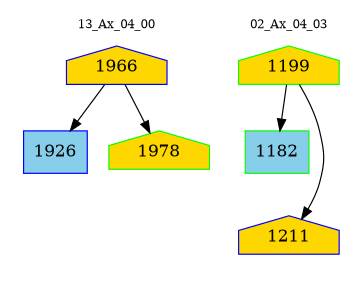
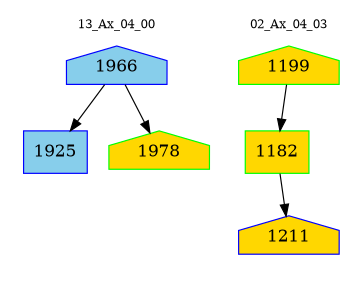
node "1966": fillcolor gold -> skyblue
edge "1199" -> "1211": now "1182" -> "1211"
node "1926": label "1926" -> "1925"
node "1182": fillcolor skyblue -> gold
